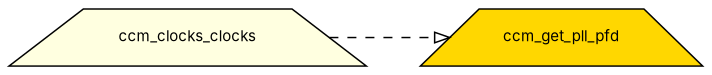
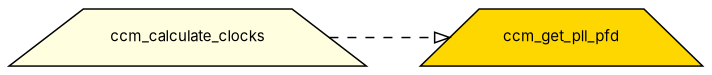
node "ccm_clocks_clocks": label "ccm_clocks_clocks" -> "ccm_calculate_clocks"
